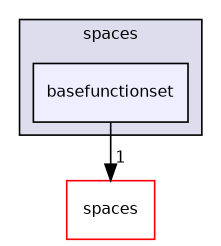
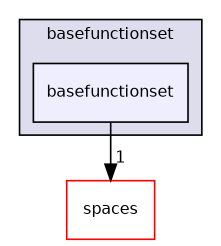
cluster "spaces": label "spaces" -> "basefunctionset"
